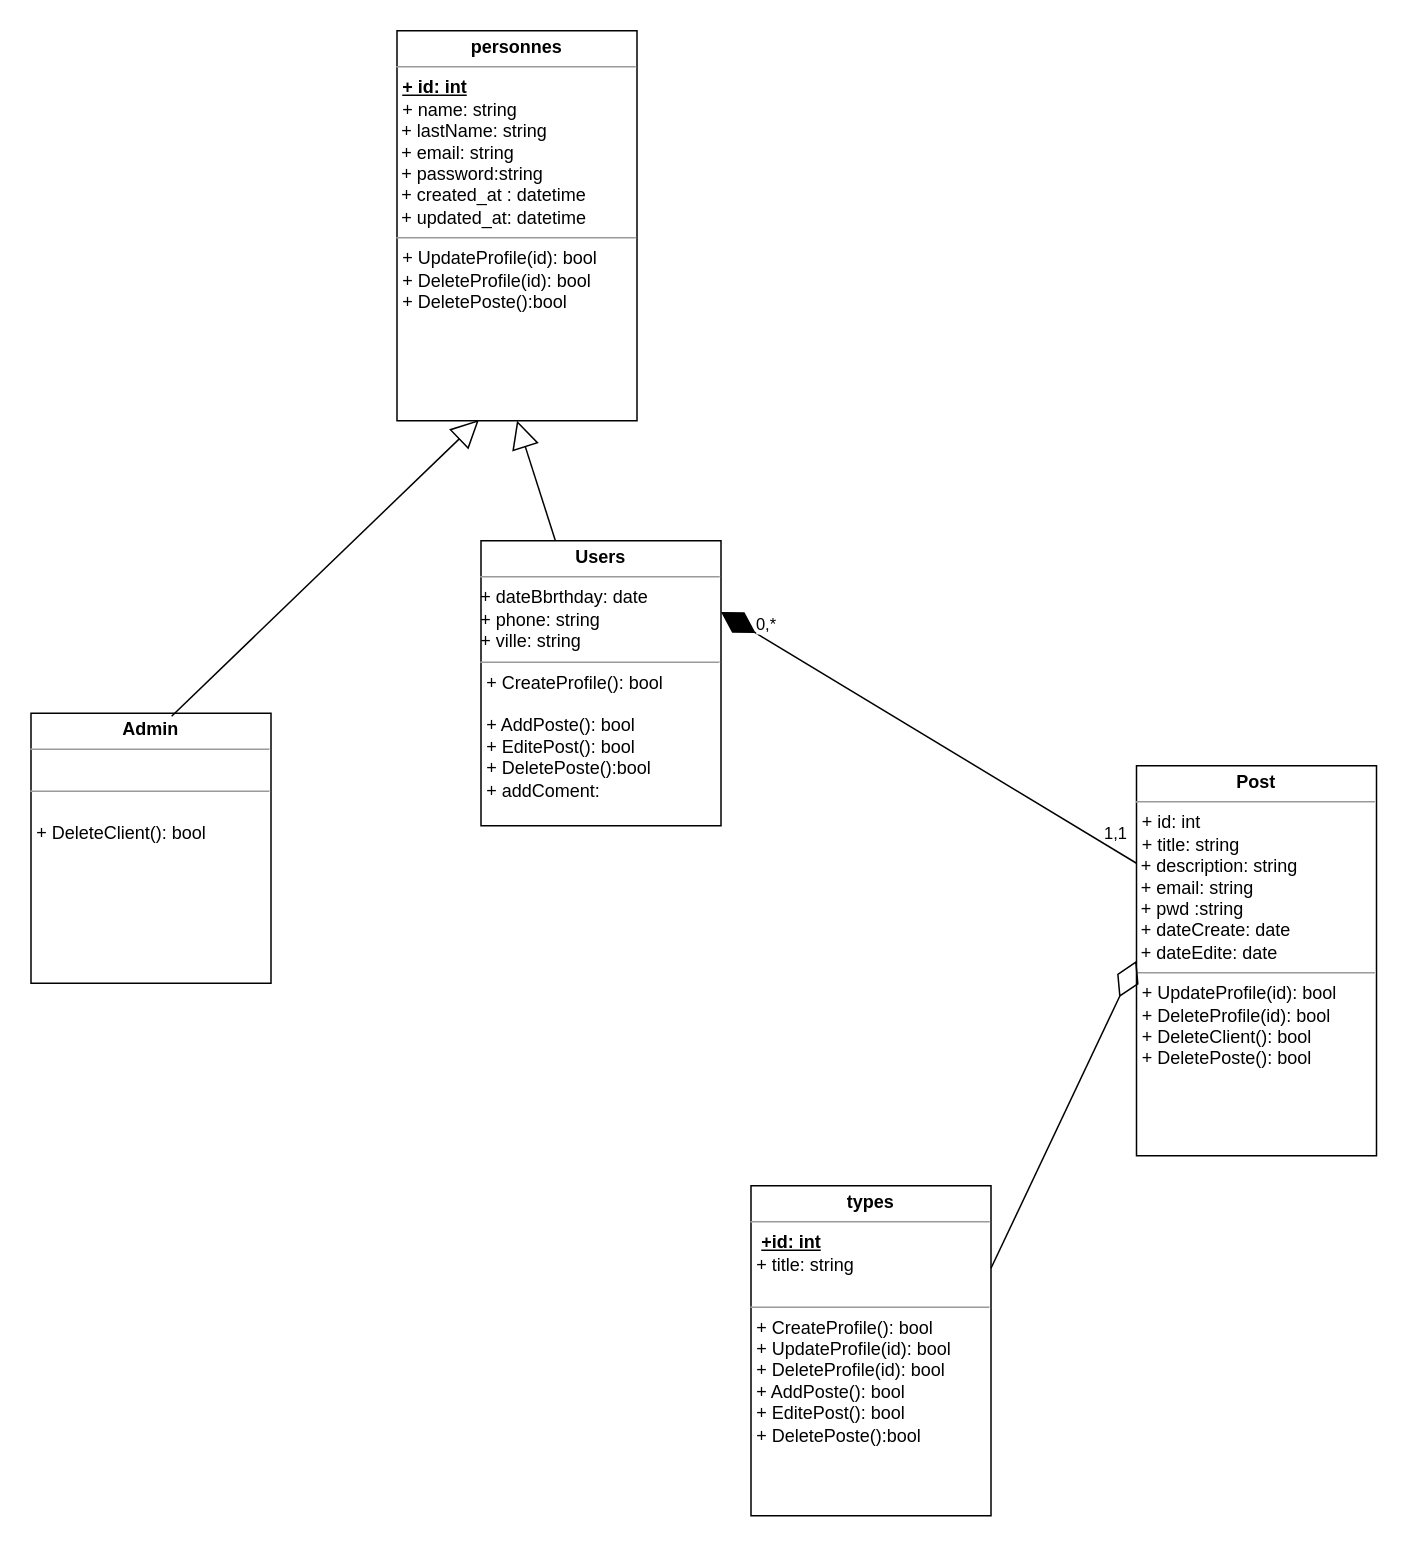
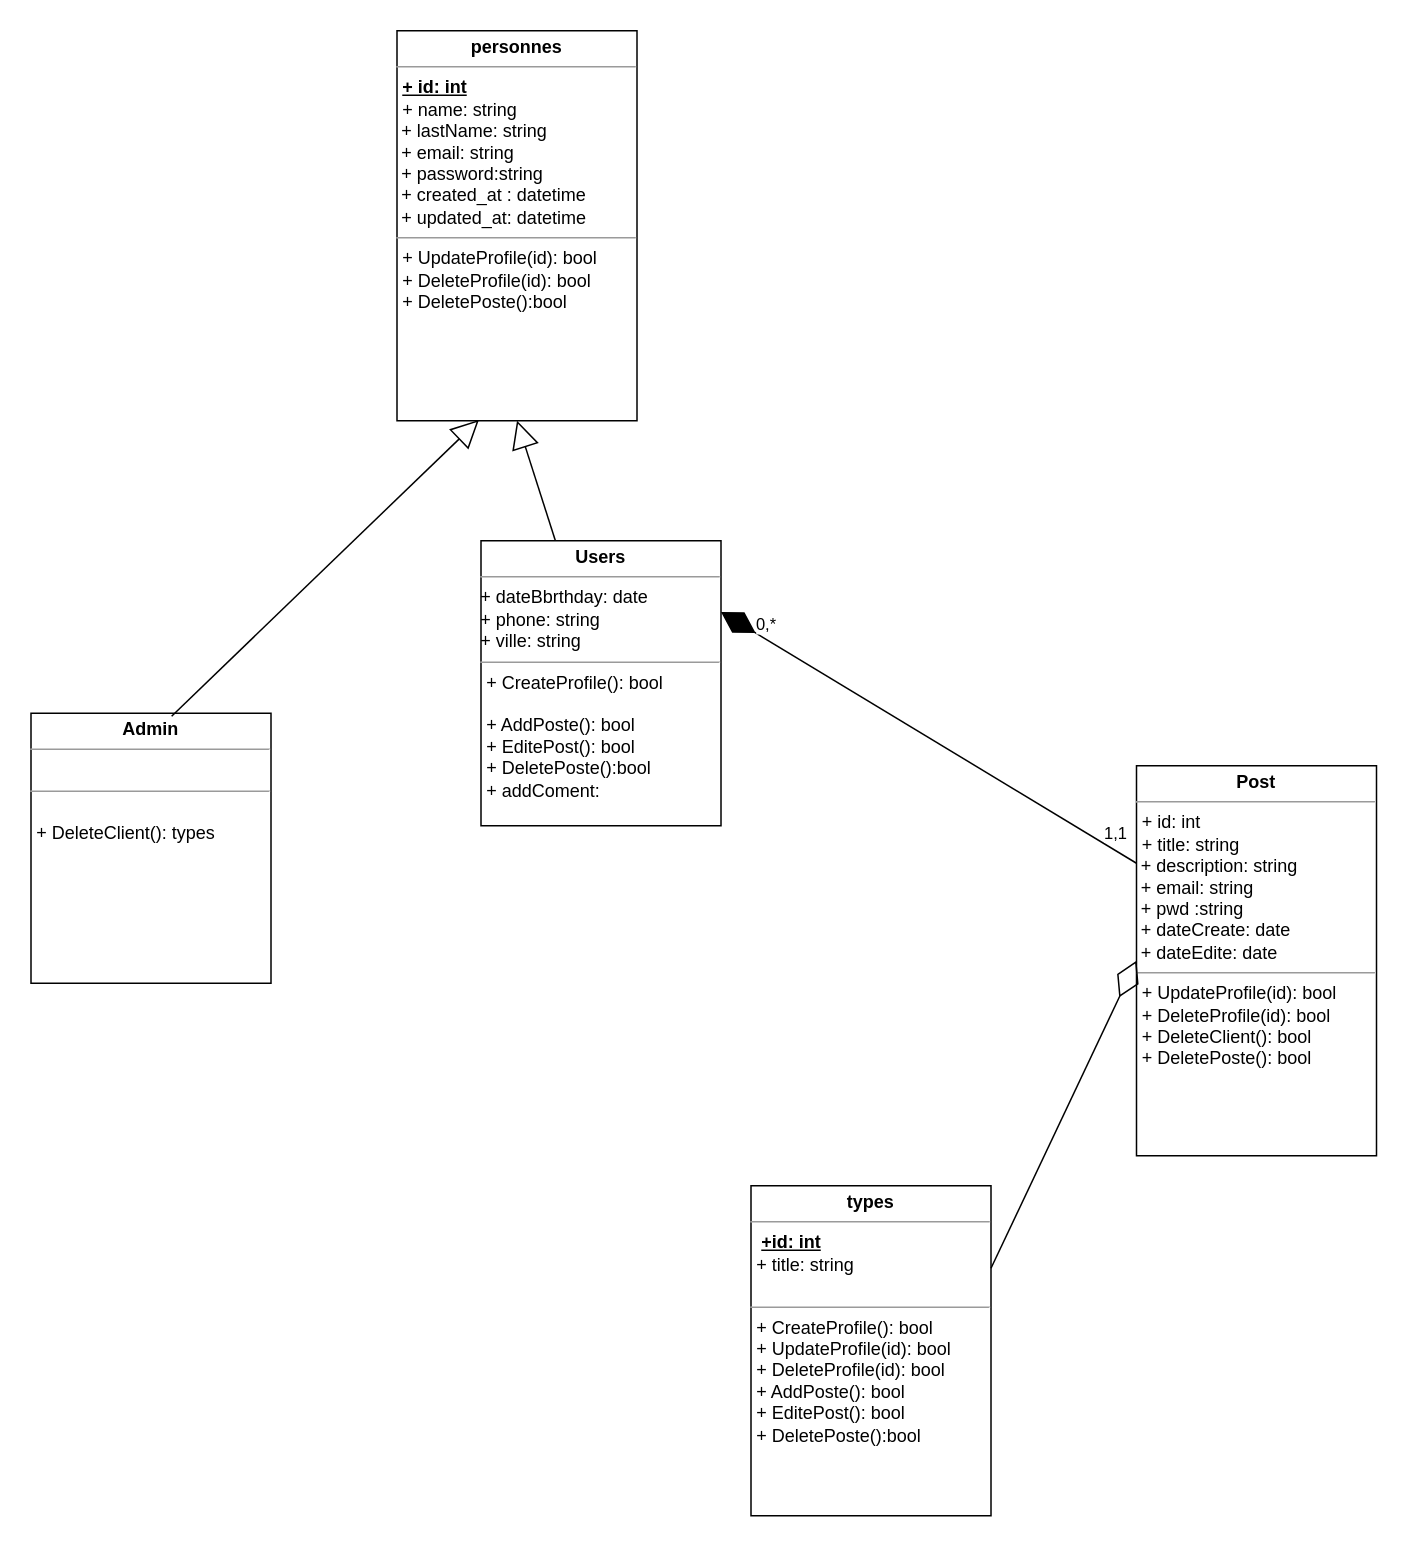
node "Admin + DeleteClient(): bool": label "Admin + DeleteClient(): bool" -> "Admin + DeleteClient(): types"
